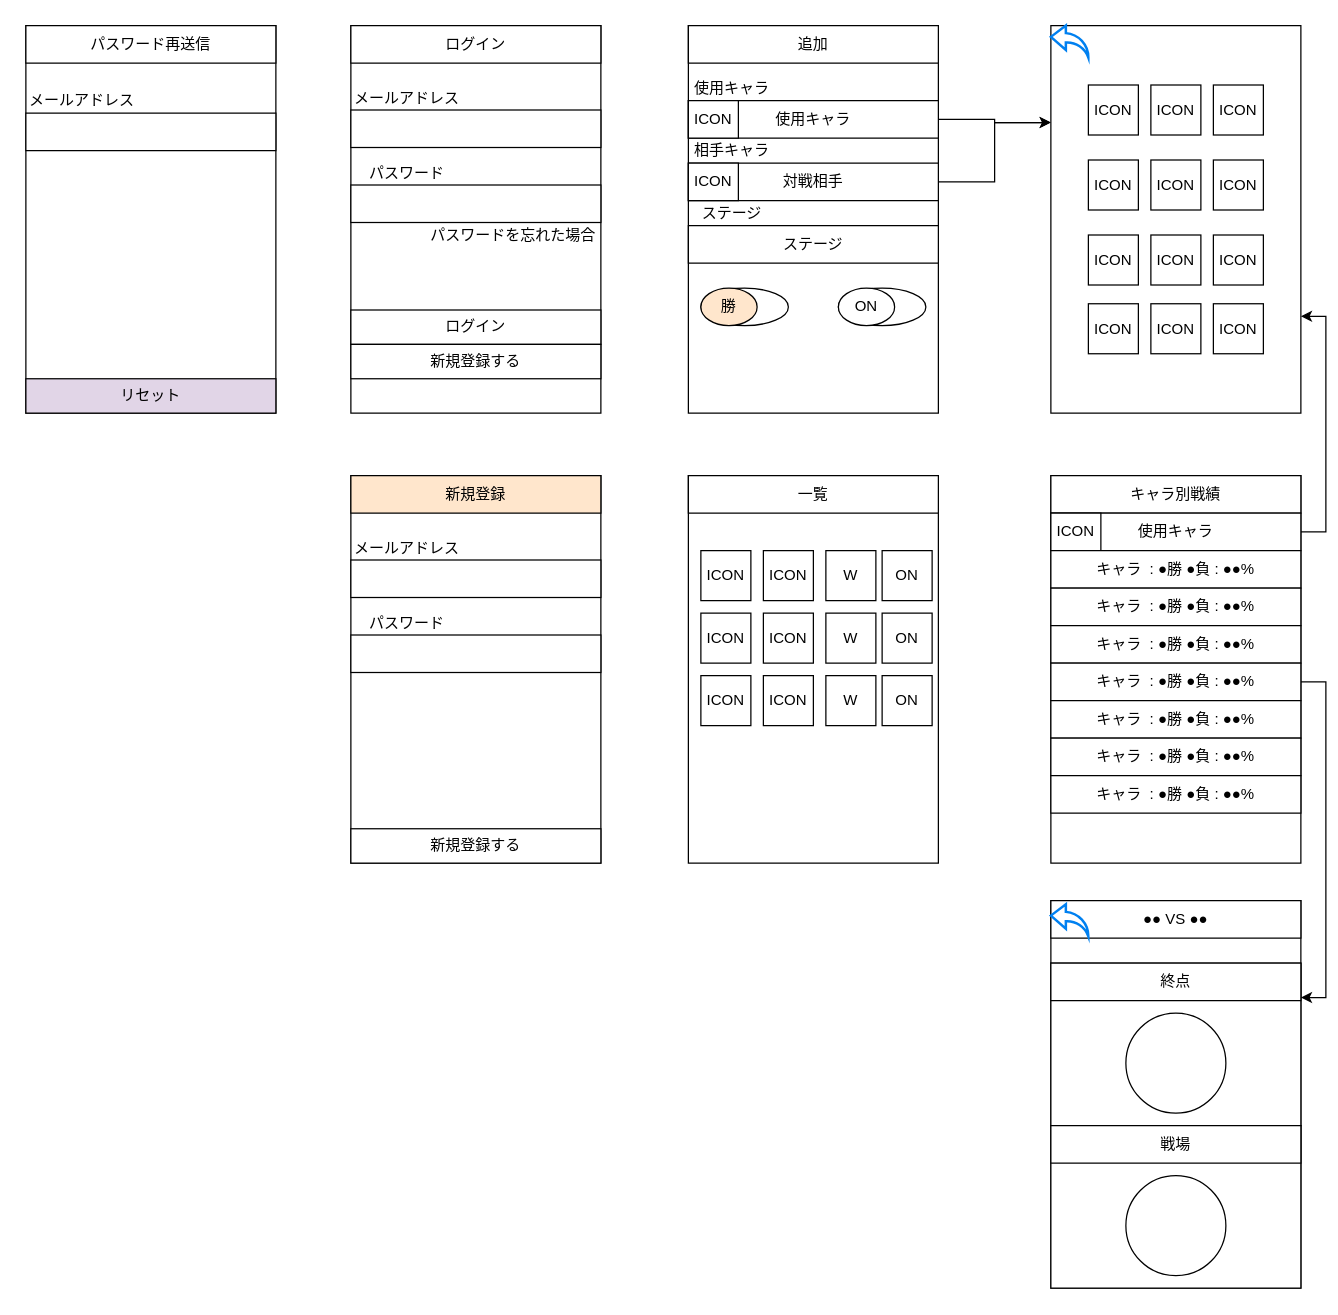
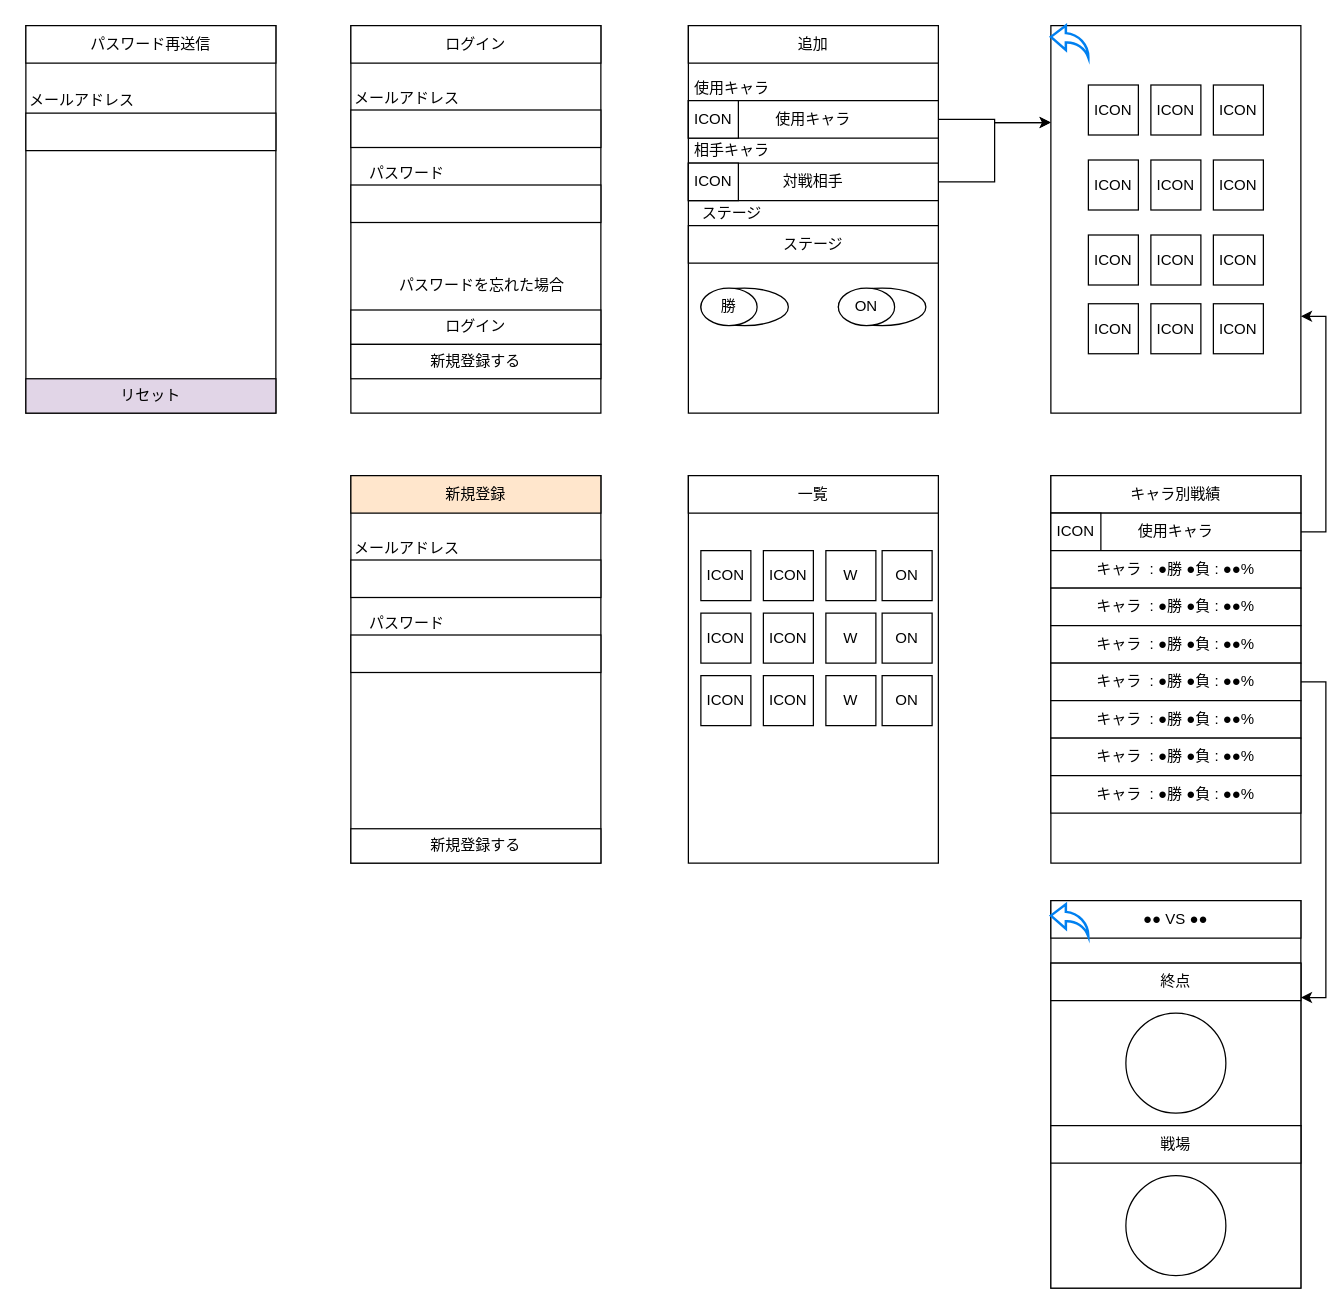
node "パスワードを忘れた場合": moved (513, 235) -> (482, 285)
node "勝": fillcolor #ffe6cc -> #ffffff
